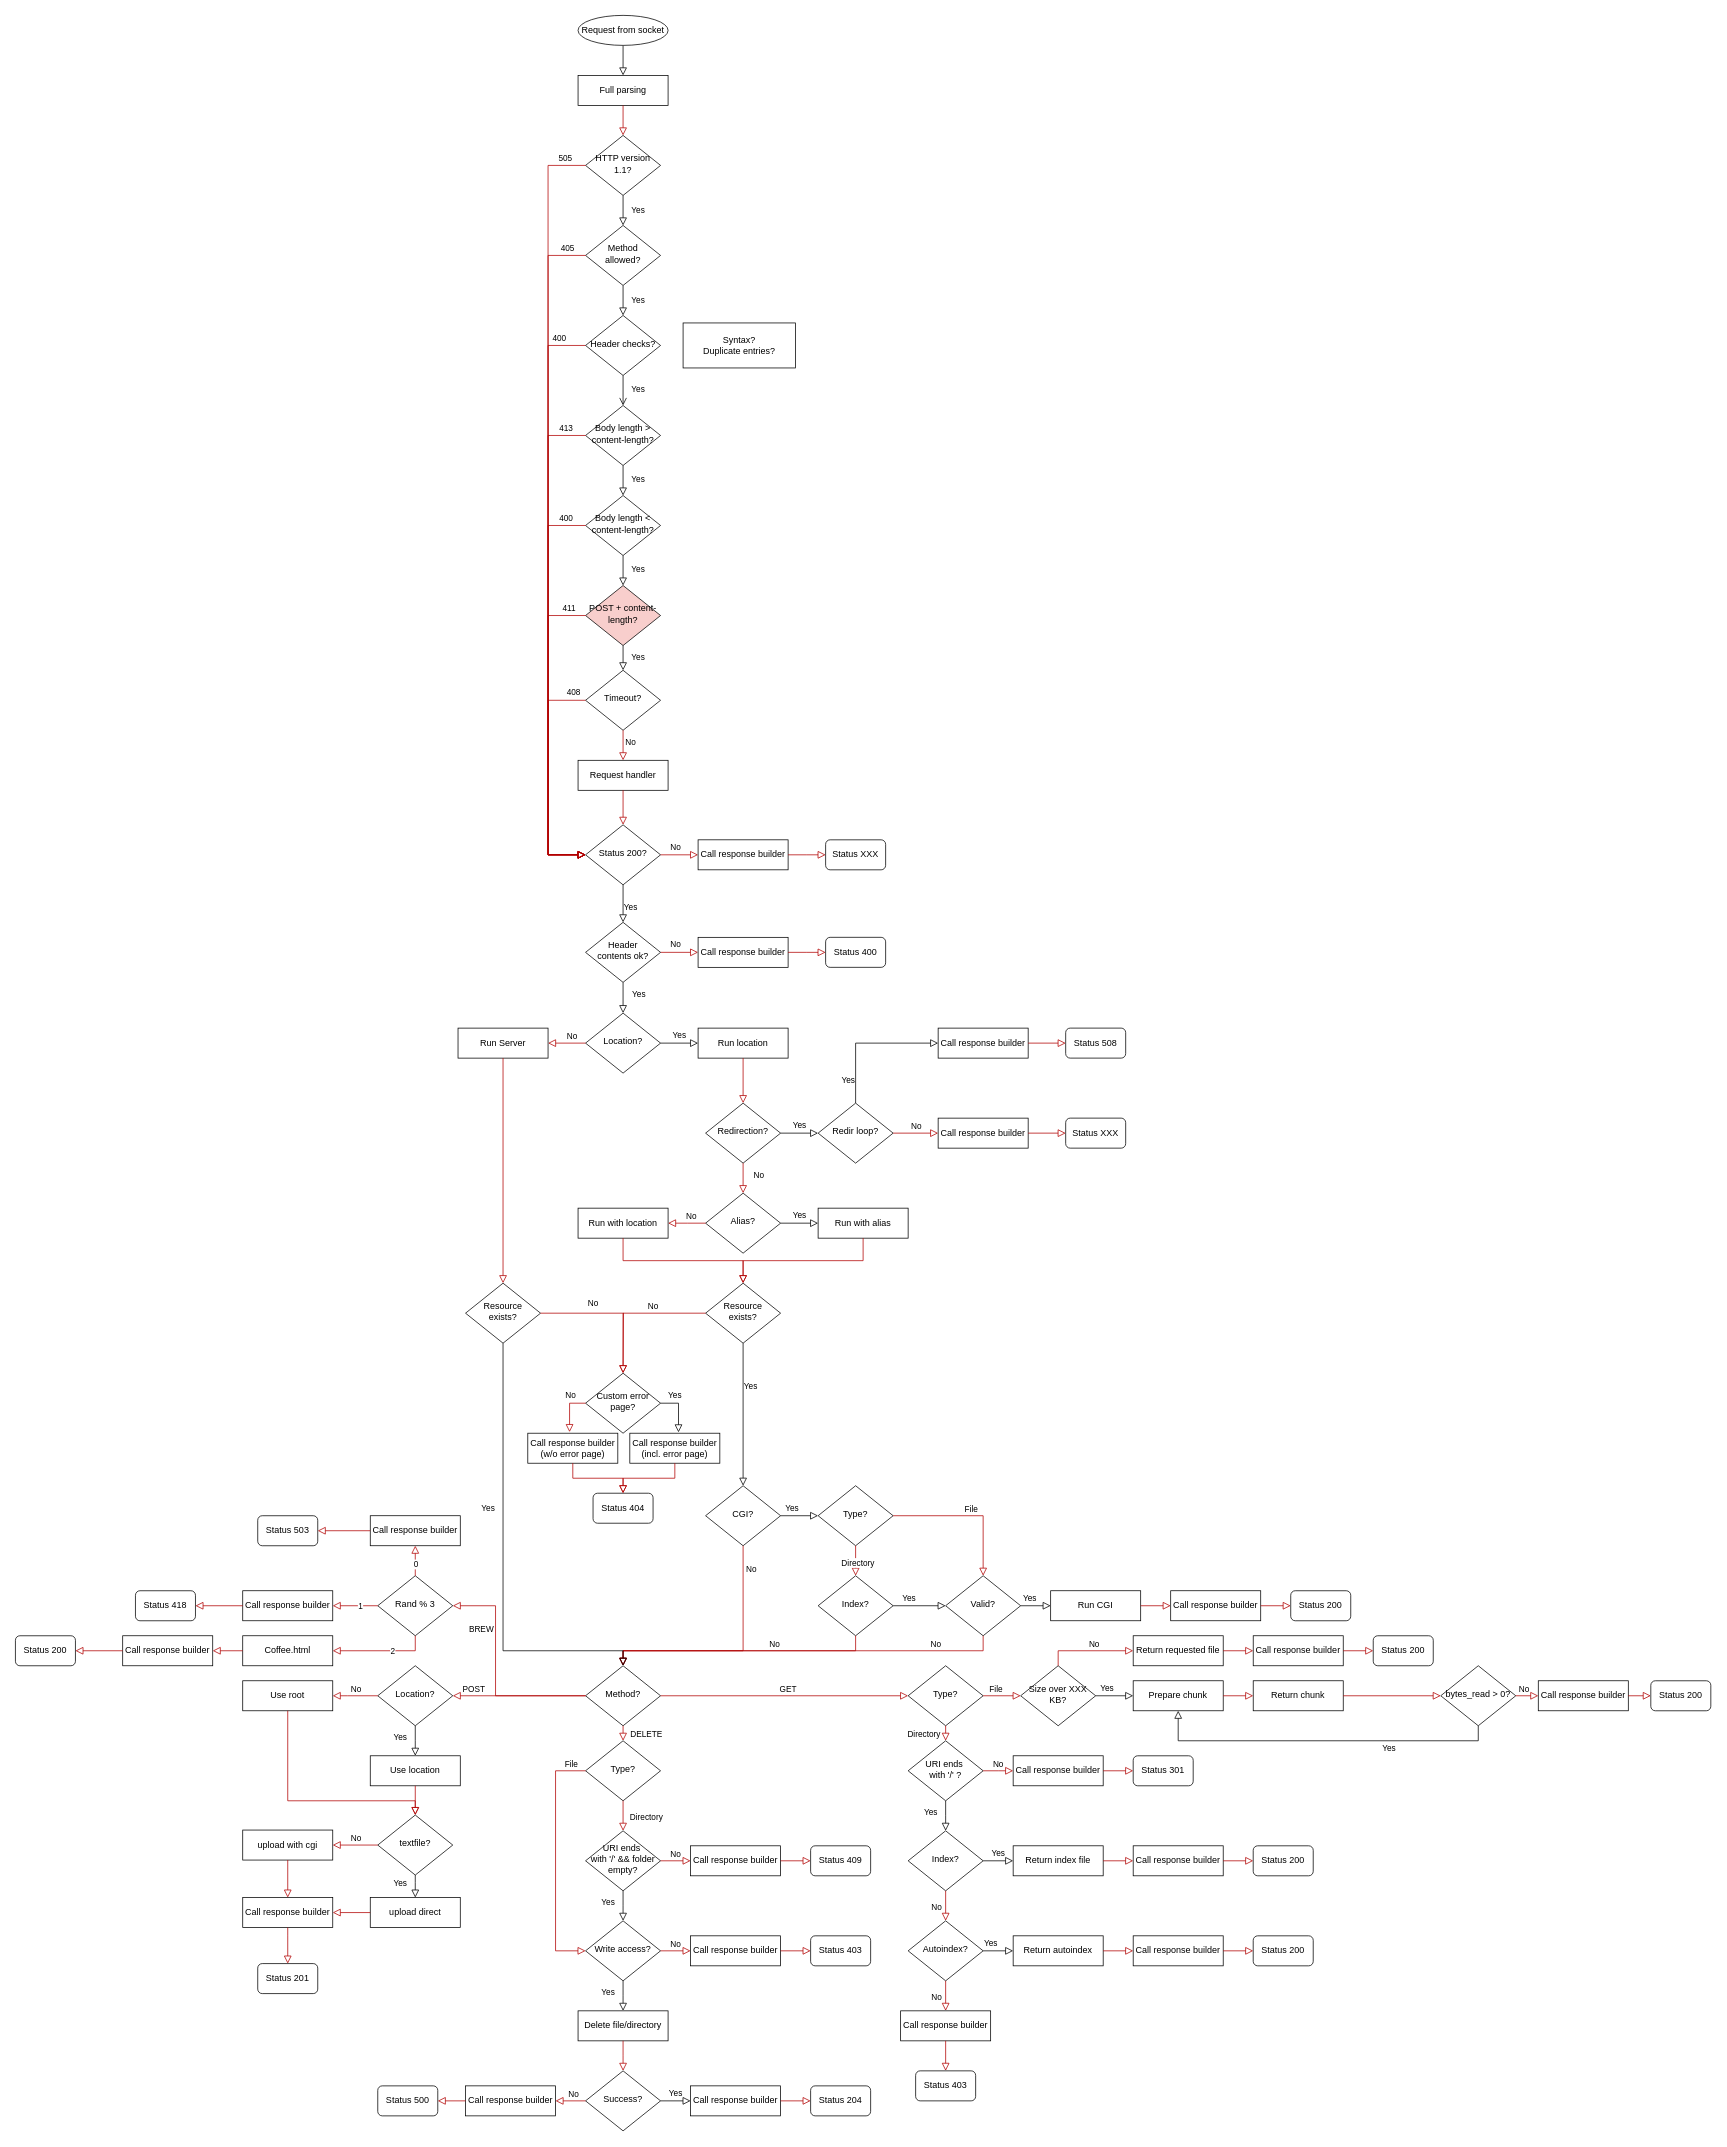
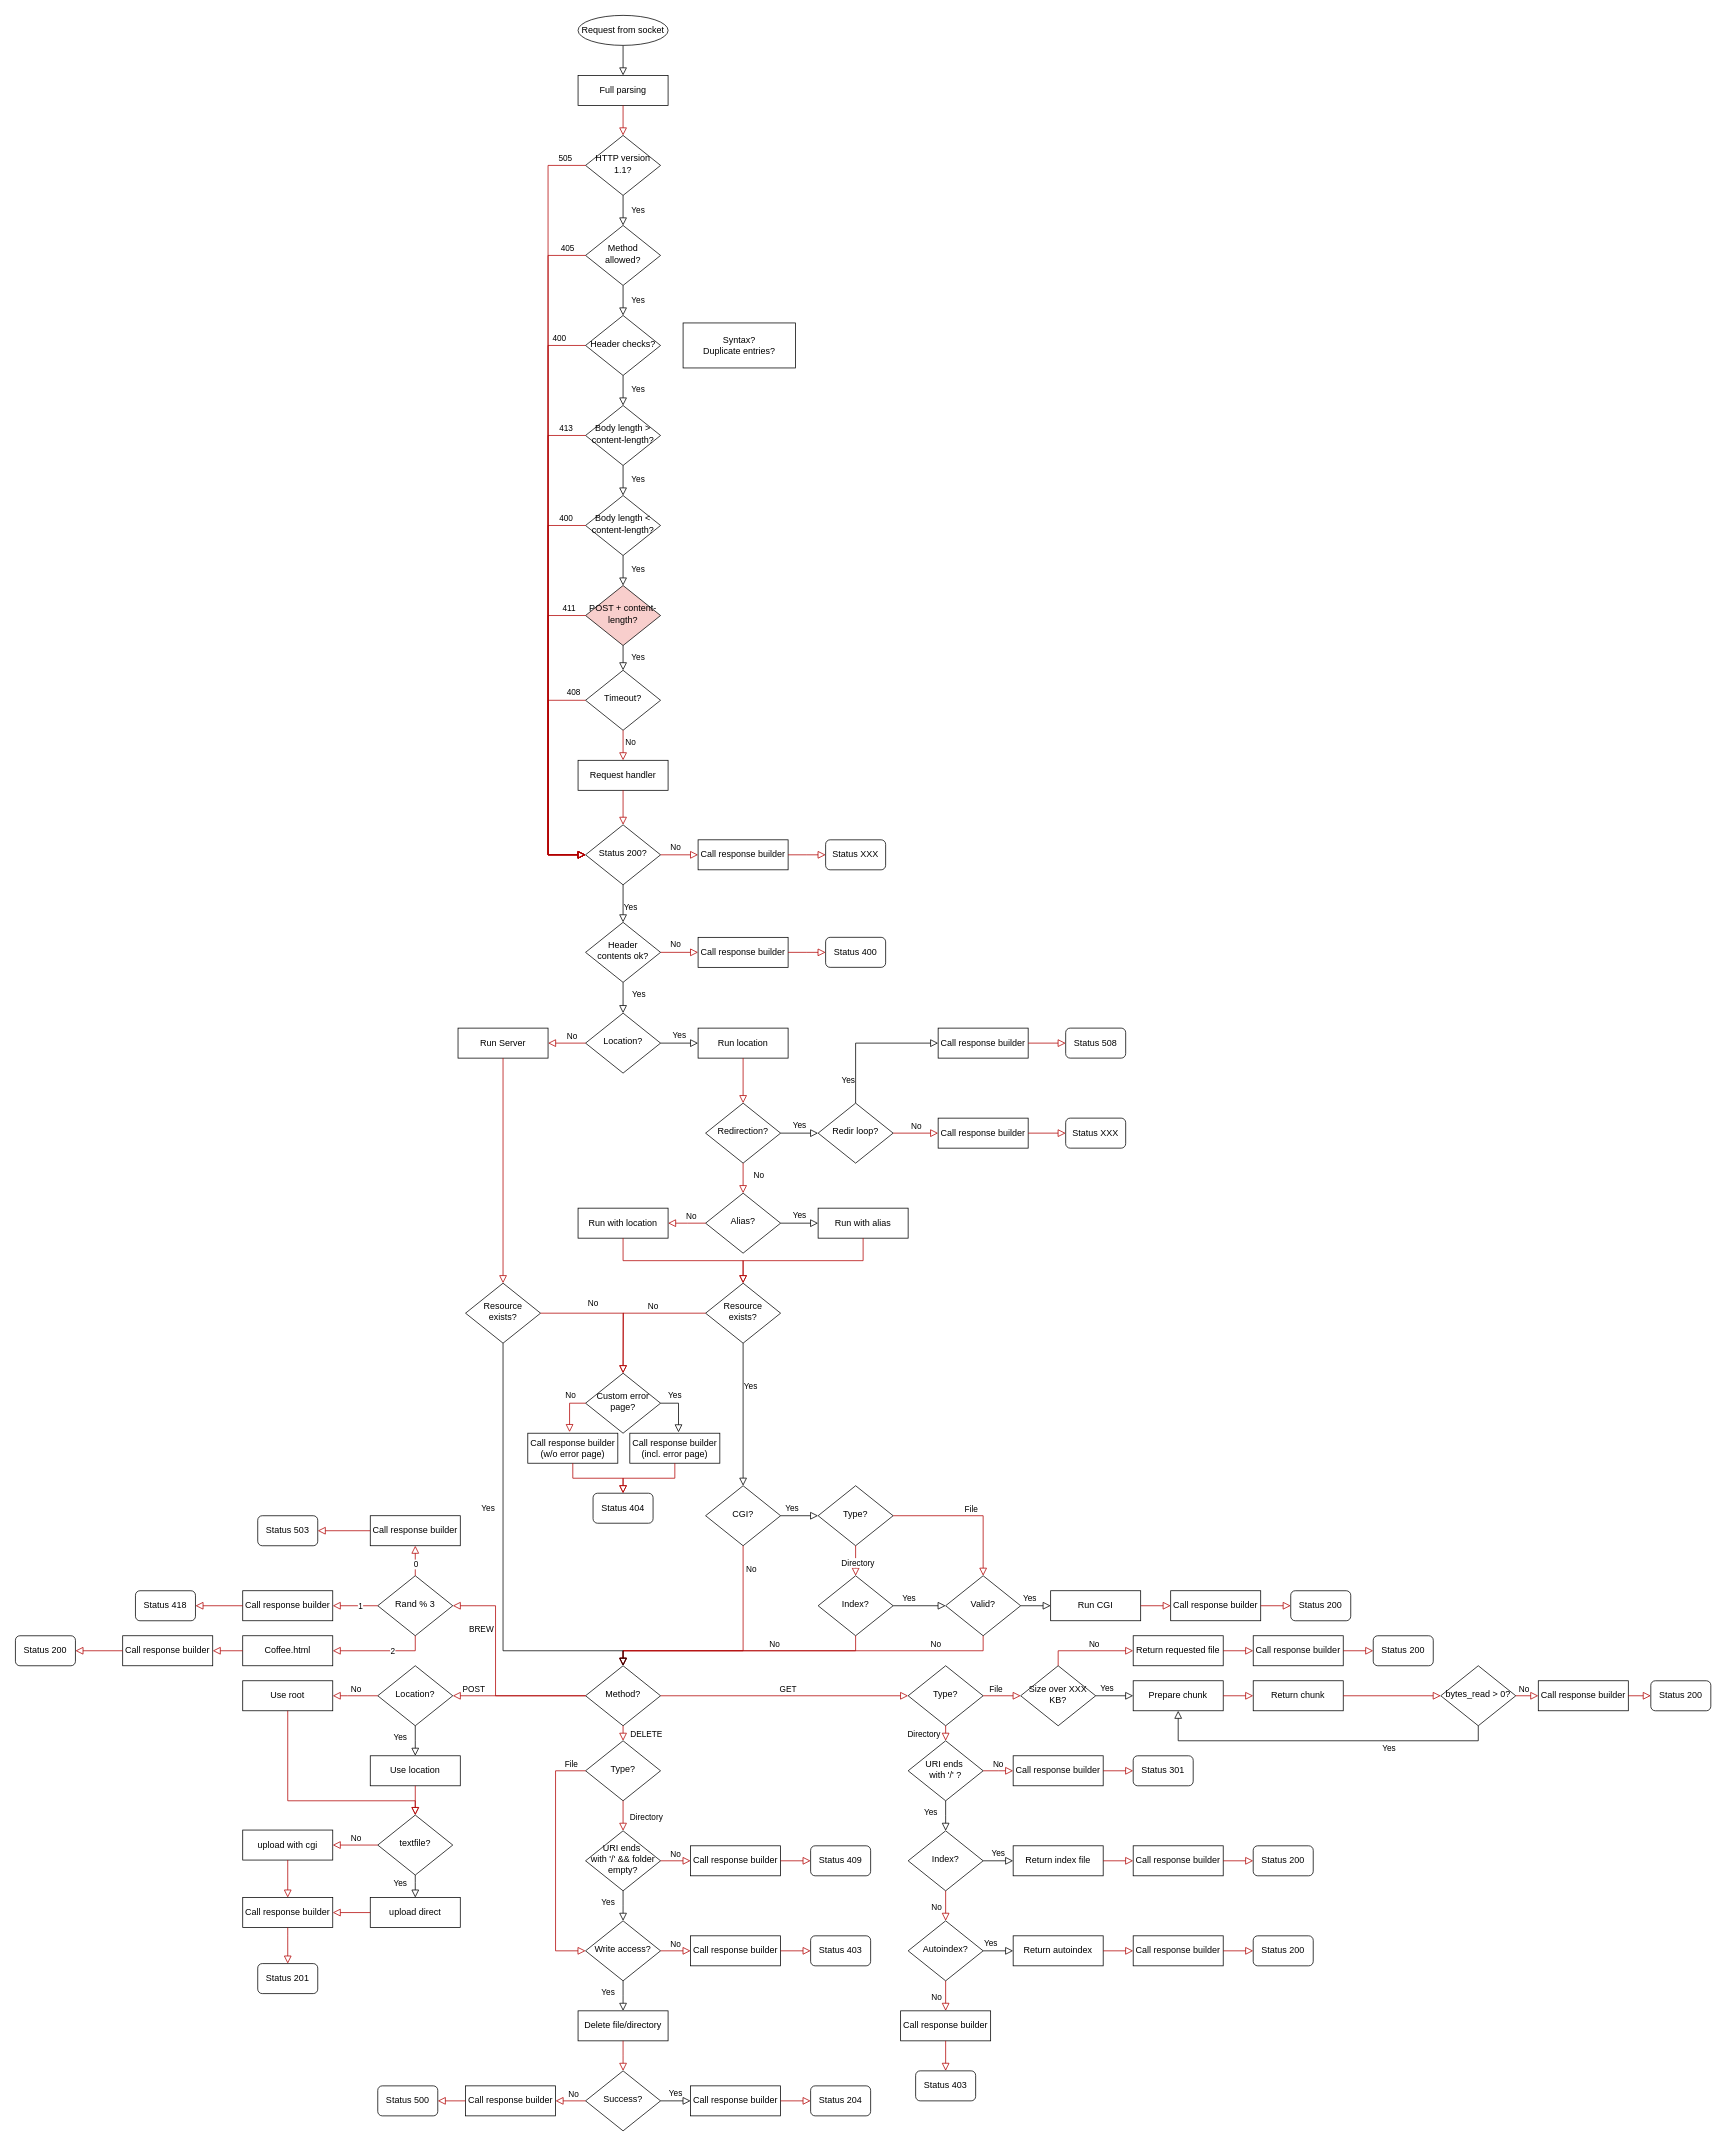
edge "Header checks?" -> "Body length > content-length?": arrowhead open -> block
